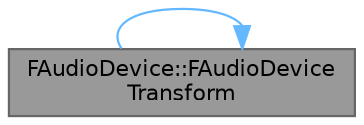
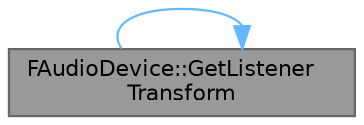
node "FAudioDevice::FAudioDevice Transform": label "FAudioDevice::FAudioDevice Transform" -> "FAudioDevice::GetListener Transform"
